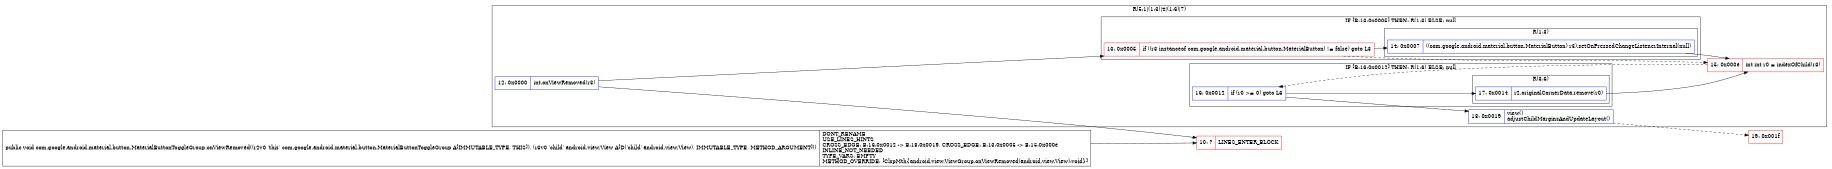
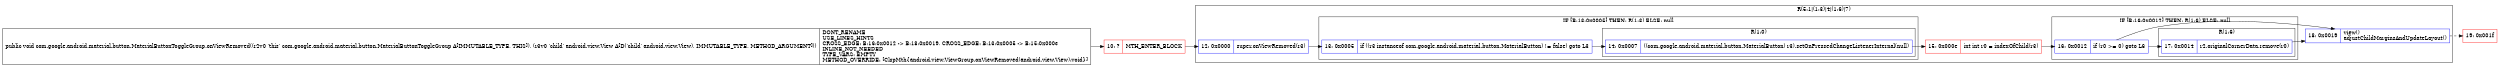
cluster "R(1:3)": label "R(1:3)" -> "R(1:0)"
node "13: 0x0005": color red -> blue
edge "13: 0x0005" -> "15: 0x000e": removed
edge "15: 0x000e" -> "16: 0x0012": style dashed -> solid
cluster "R(3:6)": label "R(3:6)" -> "R(1:6)"
node "12: 0x0000": text "int.onViewRemoved(r3)" -> "super.onViewRemoved(r3)"
edge "17: 0x0014" -> "15: 0x000e": now "17: 0x0014" -> "18: 0x0019"
edge "12: 0x0000" -> "10: ?": reversed
node "10: ?": text "LINES_ENTER_BLOCK" -> "MTH_ENTER_BLOCK"
